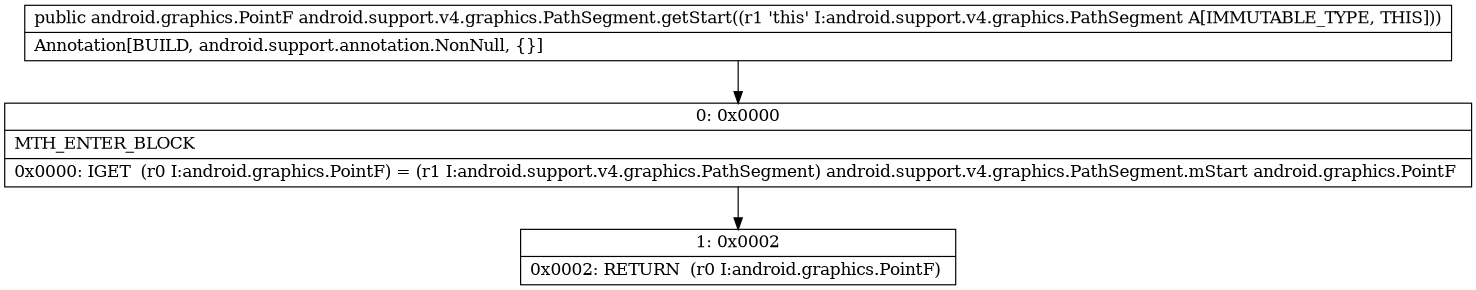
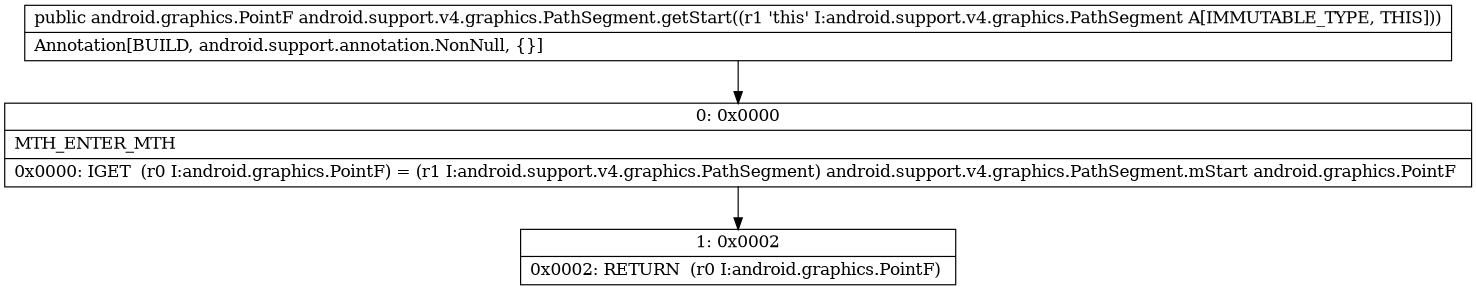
node "0: 0x0000": text "MTH_ENTER_BLOCK" -> "MTH_ENTER_MTH"
